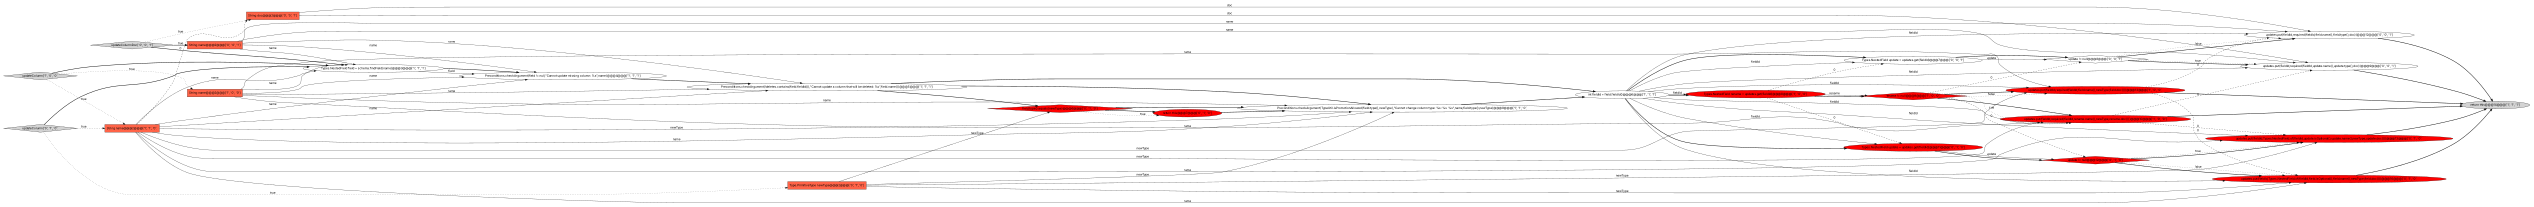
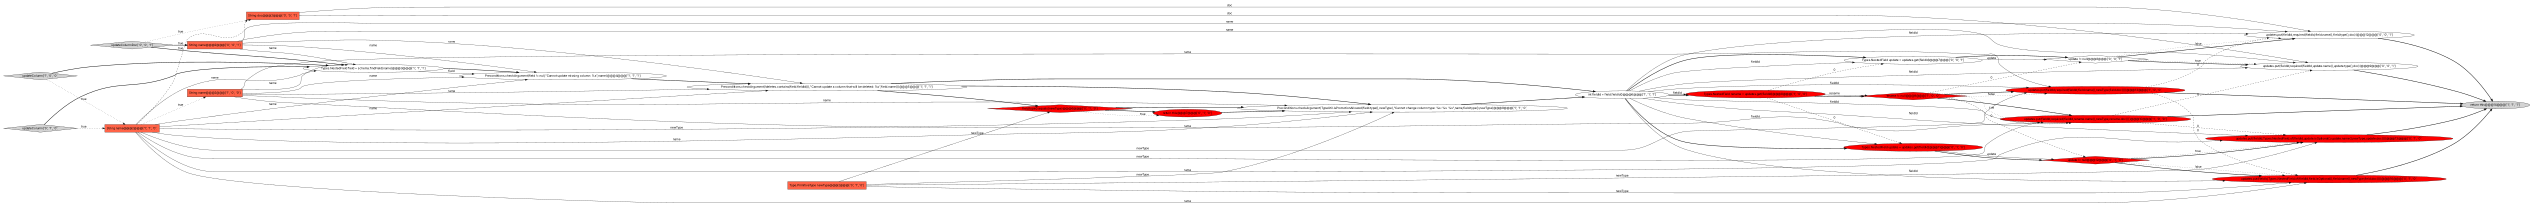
edge "String name@@@2@@@['1', '1', '0']" -> "String doc@@@2@@@['0', '0', '1']": label "0" -> "true"
edge "updateColumn['1', '0', '0']" -> "String name@@@2@@@['1', '0', '0']": now "String name@@@2@@@['1', '1', '0']" -> "String name@@@2@@@['1', '0', '0']"
edge "updateColumn['0', '1', '0']" -> "Type.PrimitiveType newType@@@2@@@['0', '1', '0']": removed, label "true"
